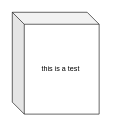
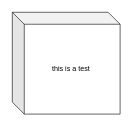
node "this is a test": size 87x102 -> 108x102
